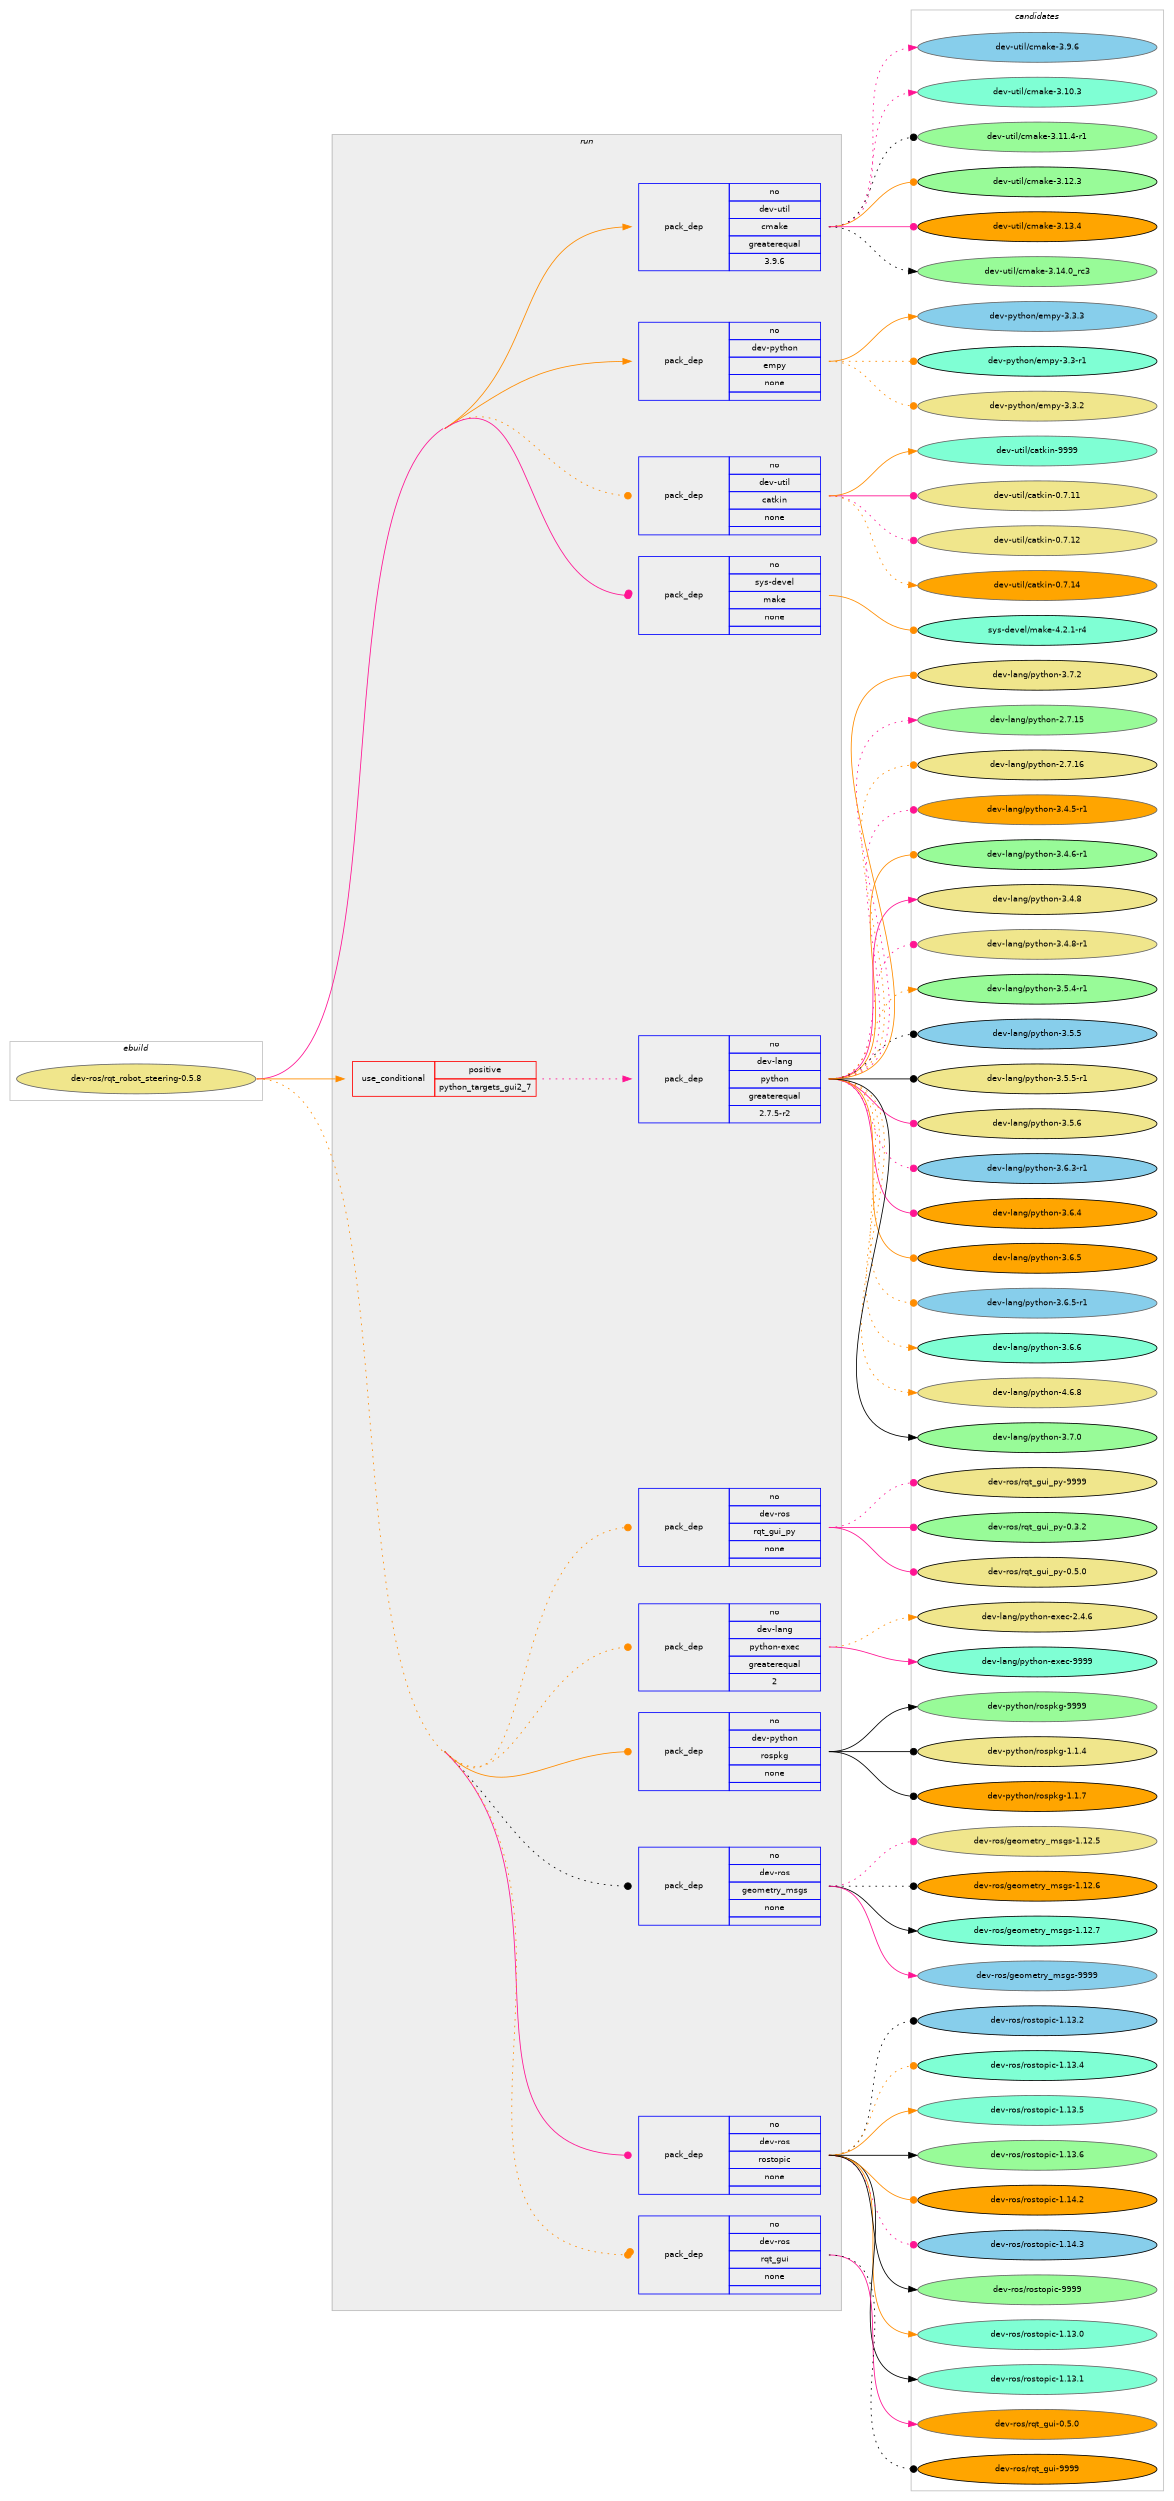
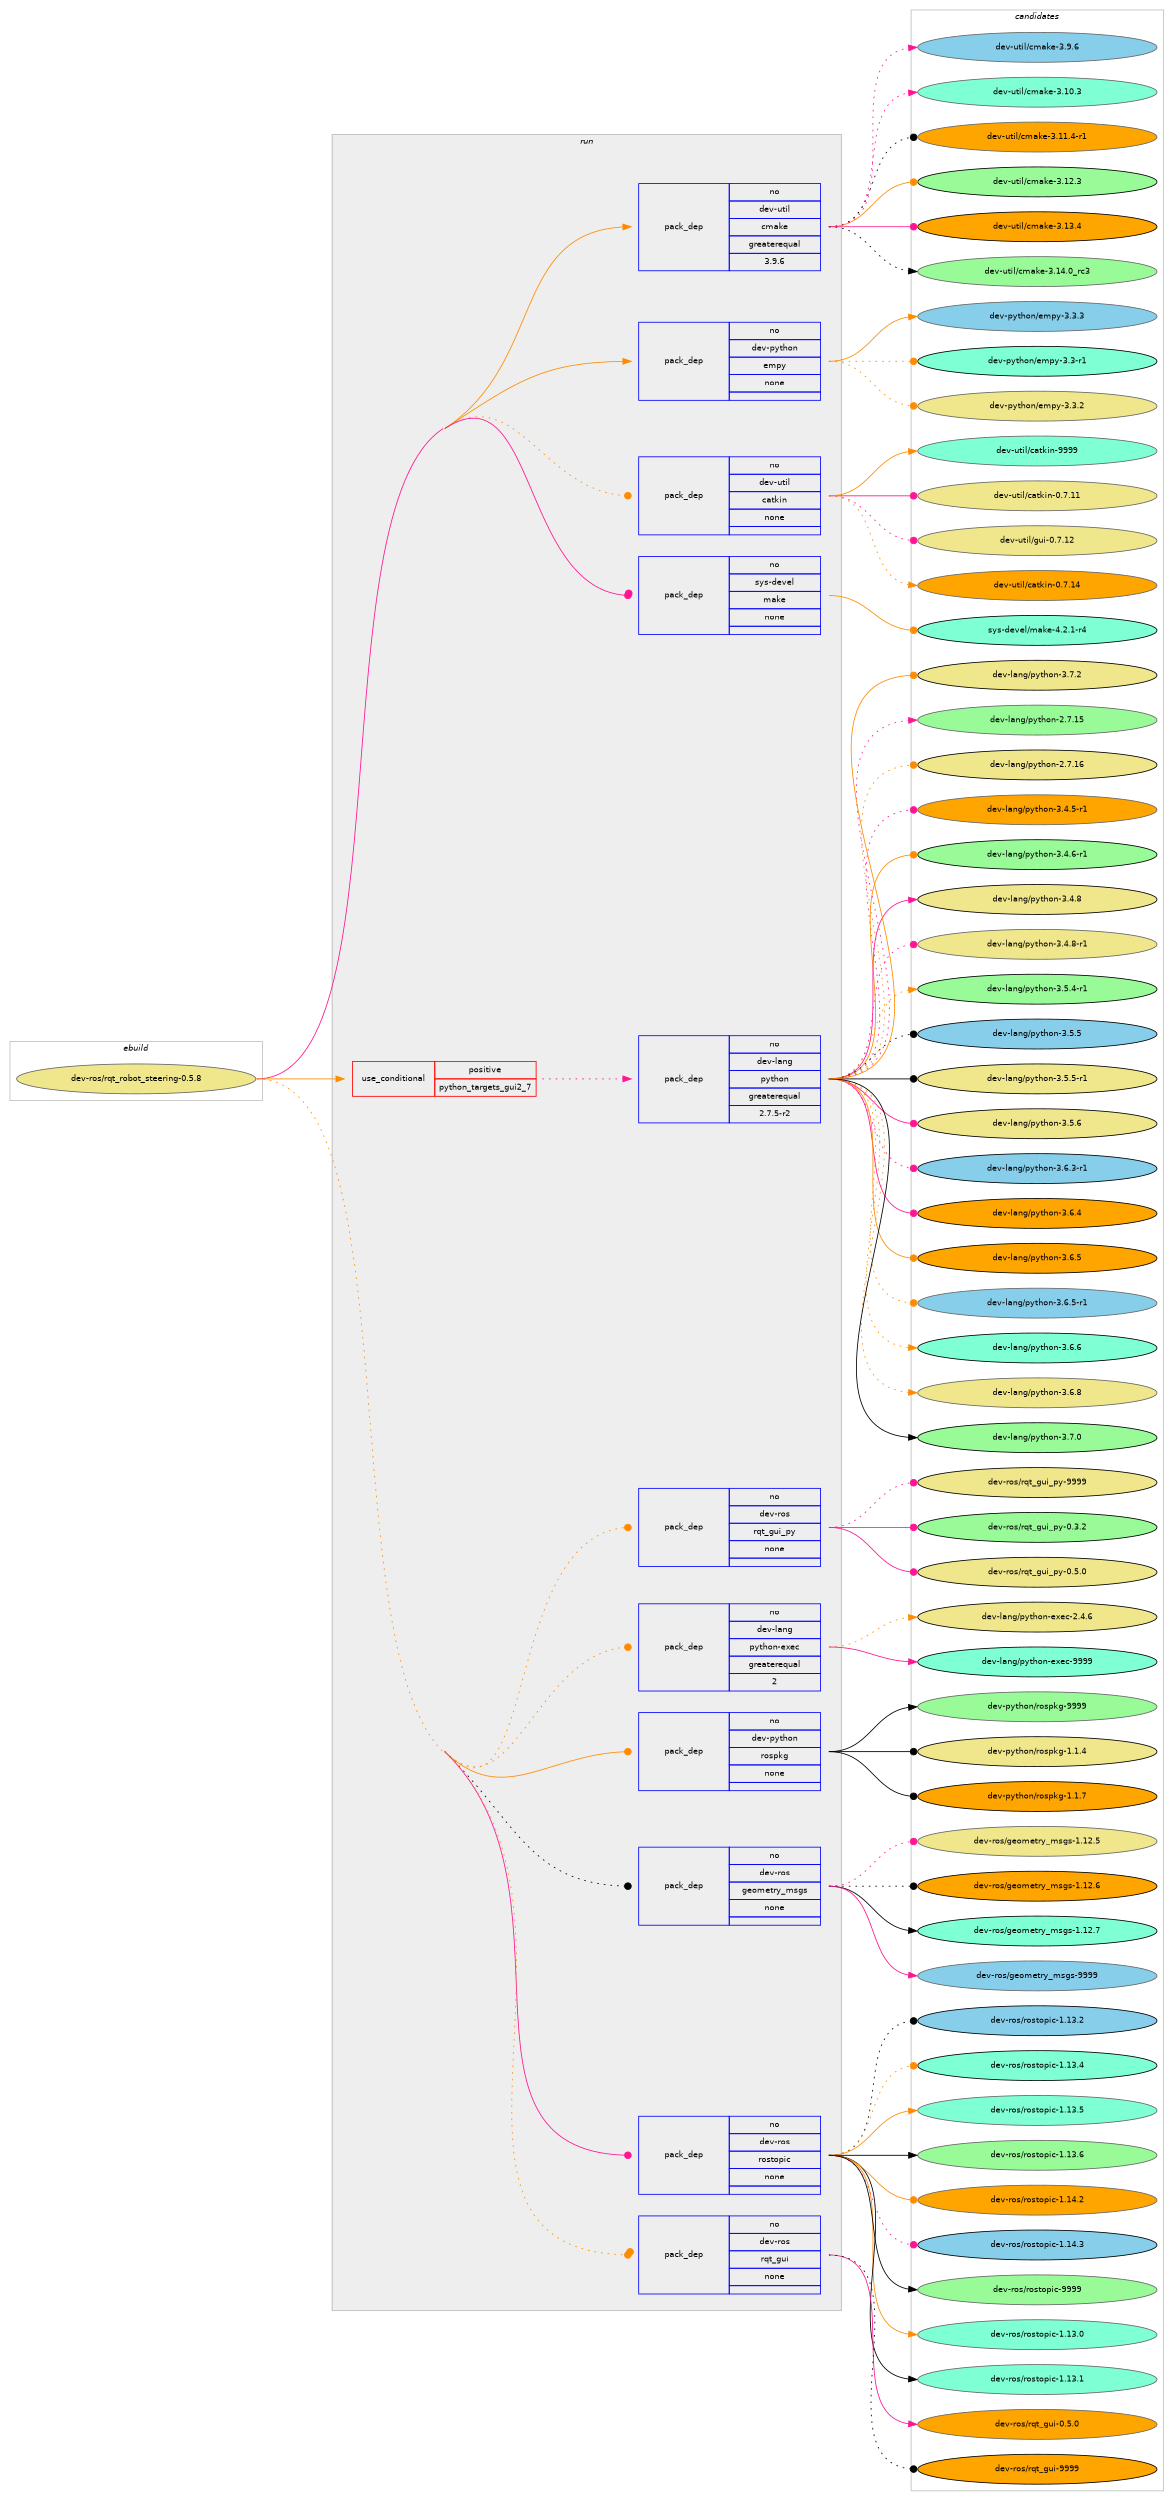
node "dev-util/cmake-3.11.4-r1": fillcolor palegreen -> orange
node "dev-util/catkin-0.7.12": label "dev-util/catkin-0.7.12" -> "dev-util/gui-0.7.12"
node "dev-lang/python-4.6.8": label "dev-lang/python-4.6.8" -> "dev-lang/python-3.6.8"
node "dev-ros/rostopic-1.14.2": color black -> gray40
